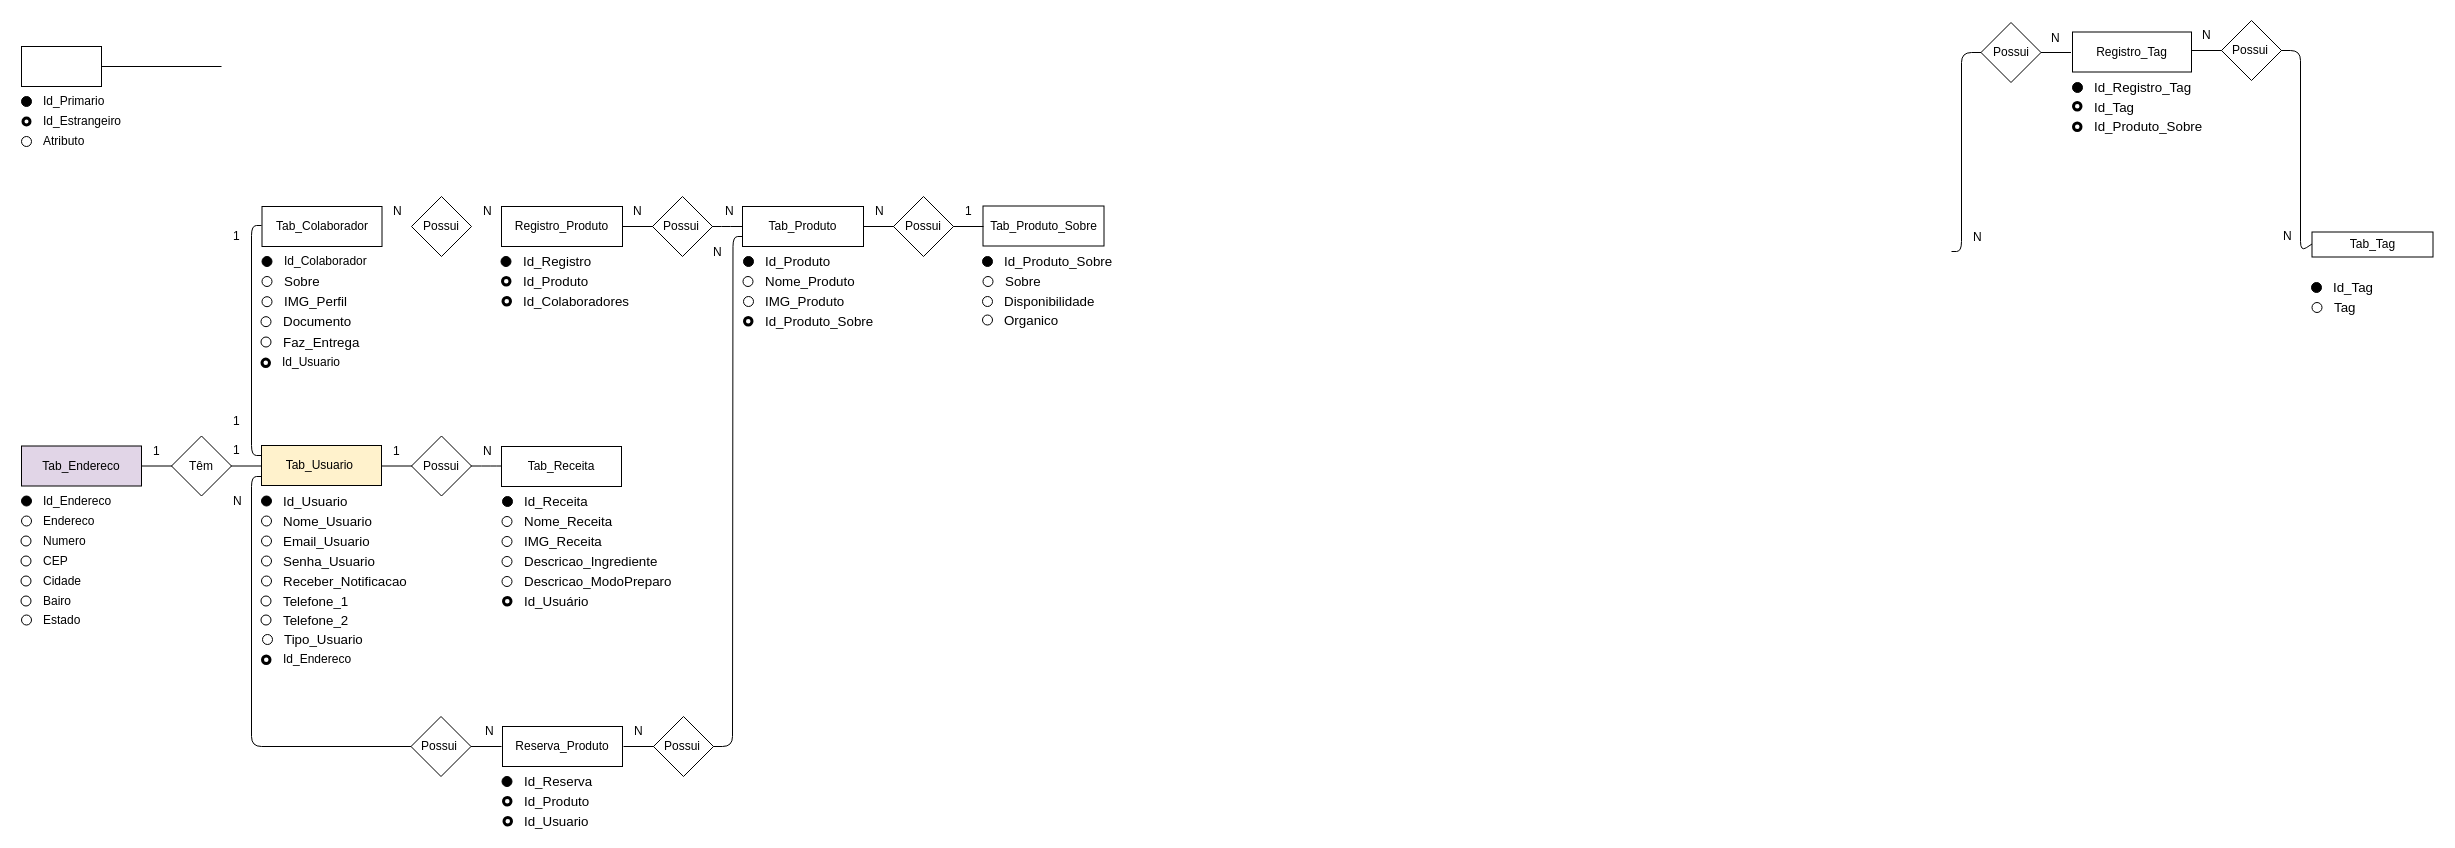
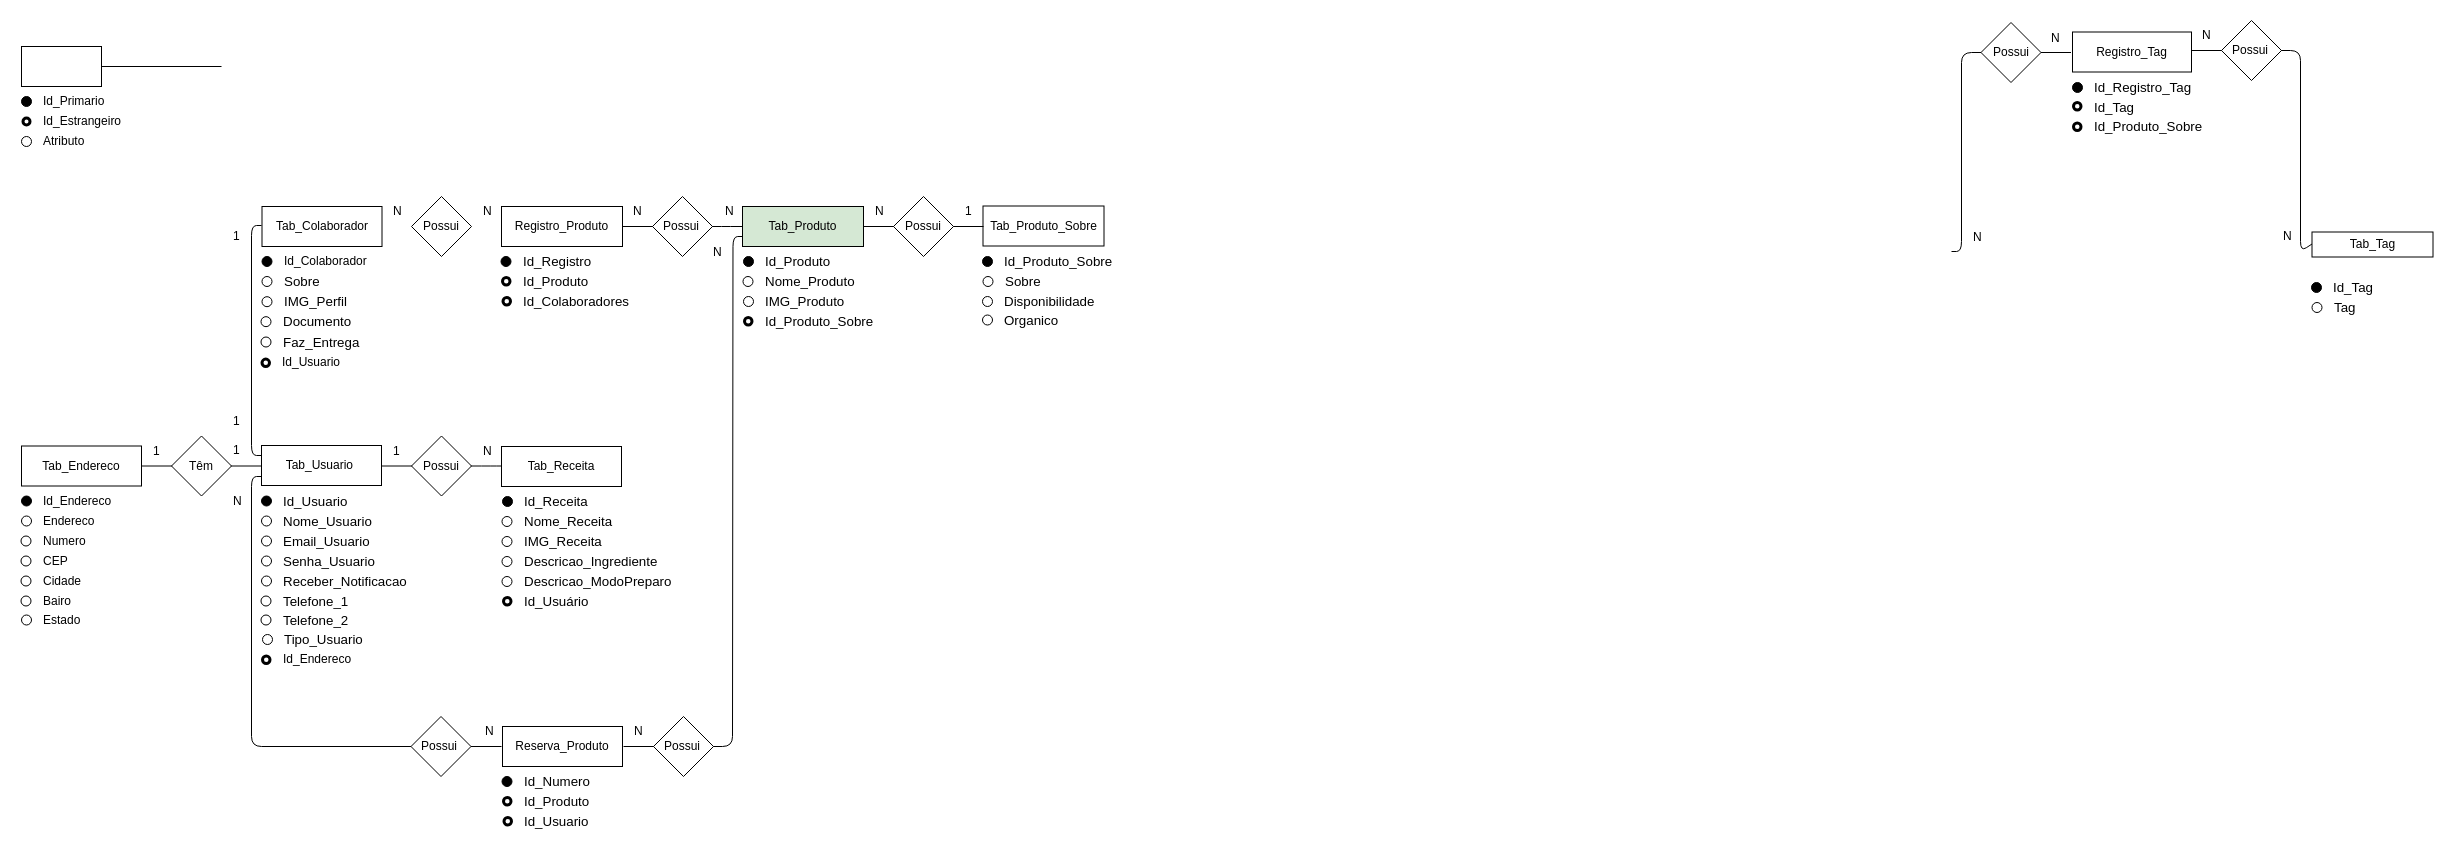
node "Tab_Produto": fillcolor #ffffff -> #d5e8d4
node "Tab_Endereco": fillcolor #e1d5e7 -> #ffffff
node "Tab_Usuario": fillcolor #fff2cc -> #ffffff
node "Id_Reserva": label "Id_Reserva" -> "Id_Numero"
